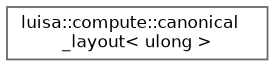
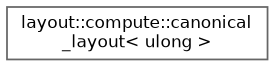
node "luisa::compute::canonical _layout< ulong >": label "luisa::compute::canonical _layout< ulong >" -> "layout::compute::canonical _layout< ulong >"
